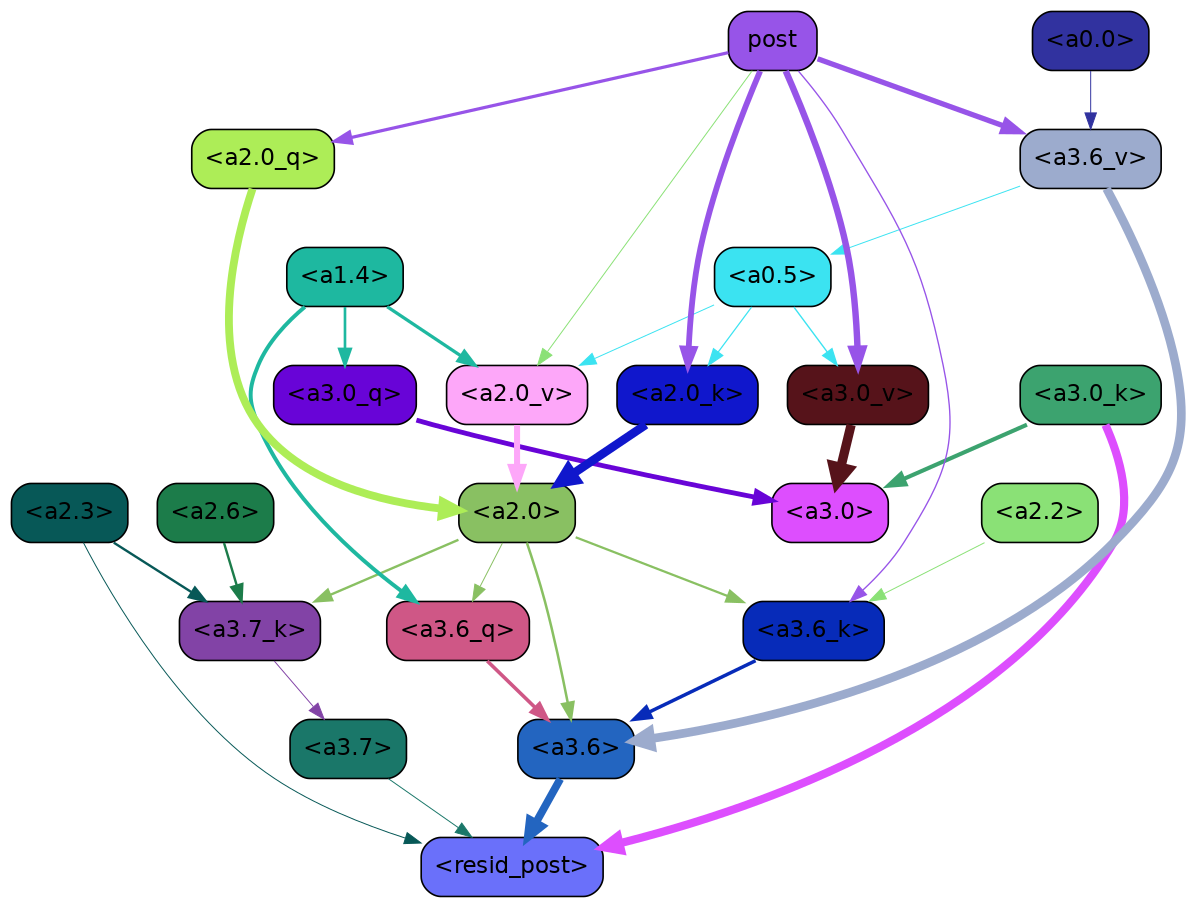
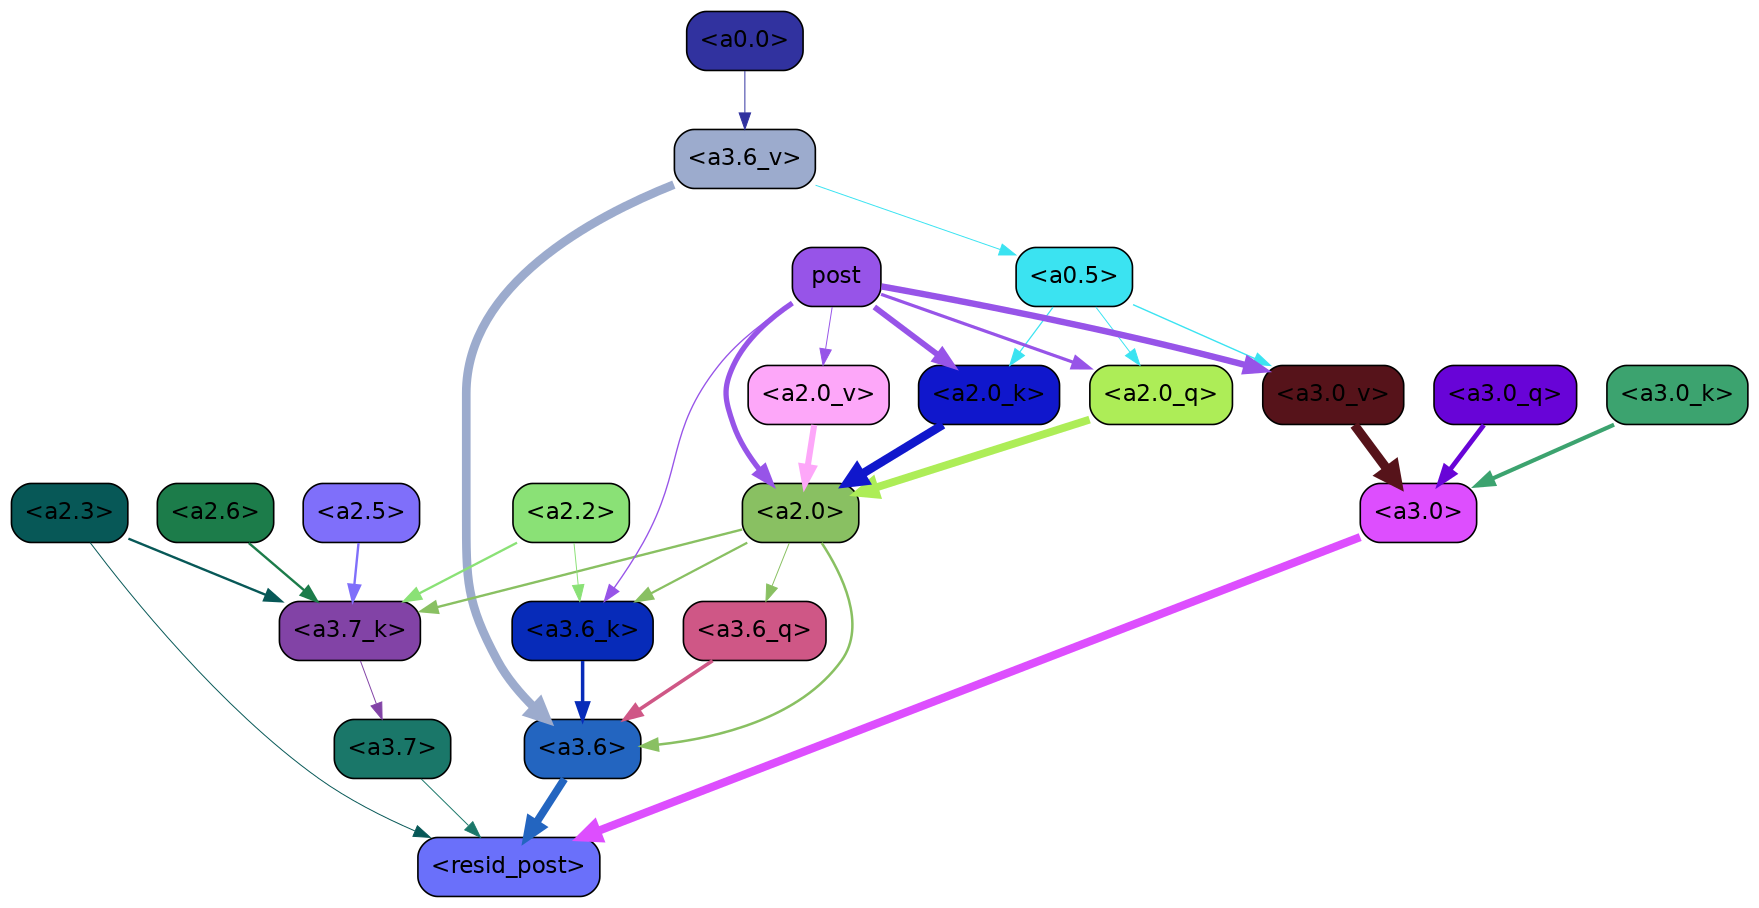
edge "post" -> "<a3.6_v>": now "post" -> "<a2.0>"
edge "post" -> "<a2.0_v>": color #8ae176 -> #9754e8
node "<a1.4>": removed
edge "<a0.5>" -> "<a2.0_v>": now "<a0.5>" -> "<a2.0_q>"
node "<a2.5>": added
edge "<a2.2>" -> "<a3.7_k>": added
edge "<a3.0_k>" -> "<resid_post>": now "<a3.0>" -> "<resid_post>"
